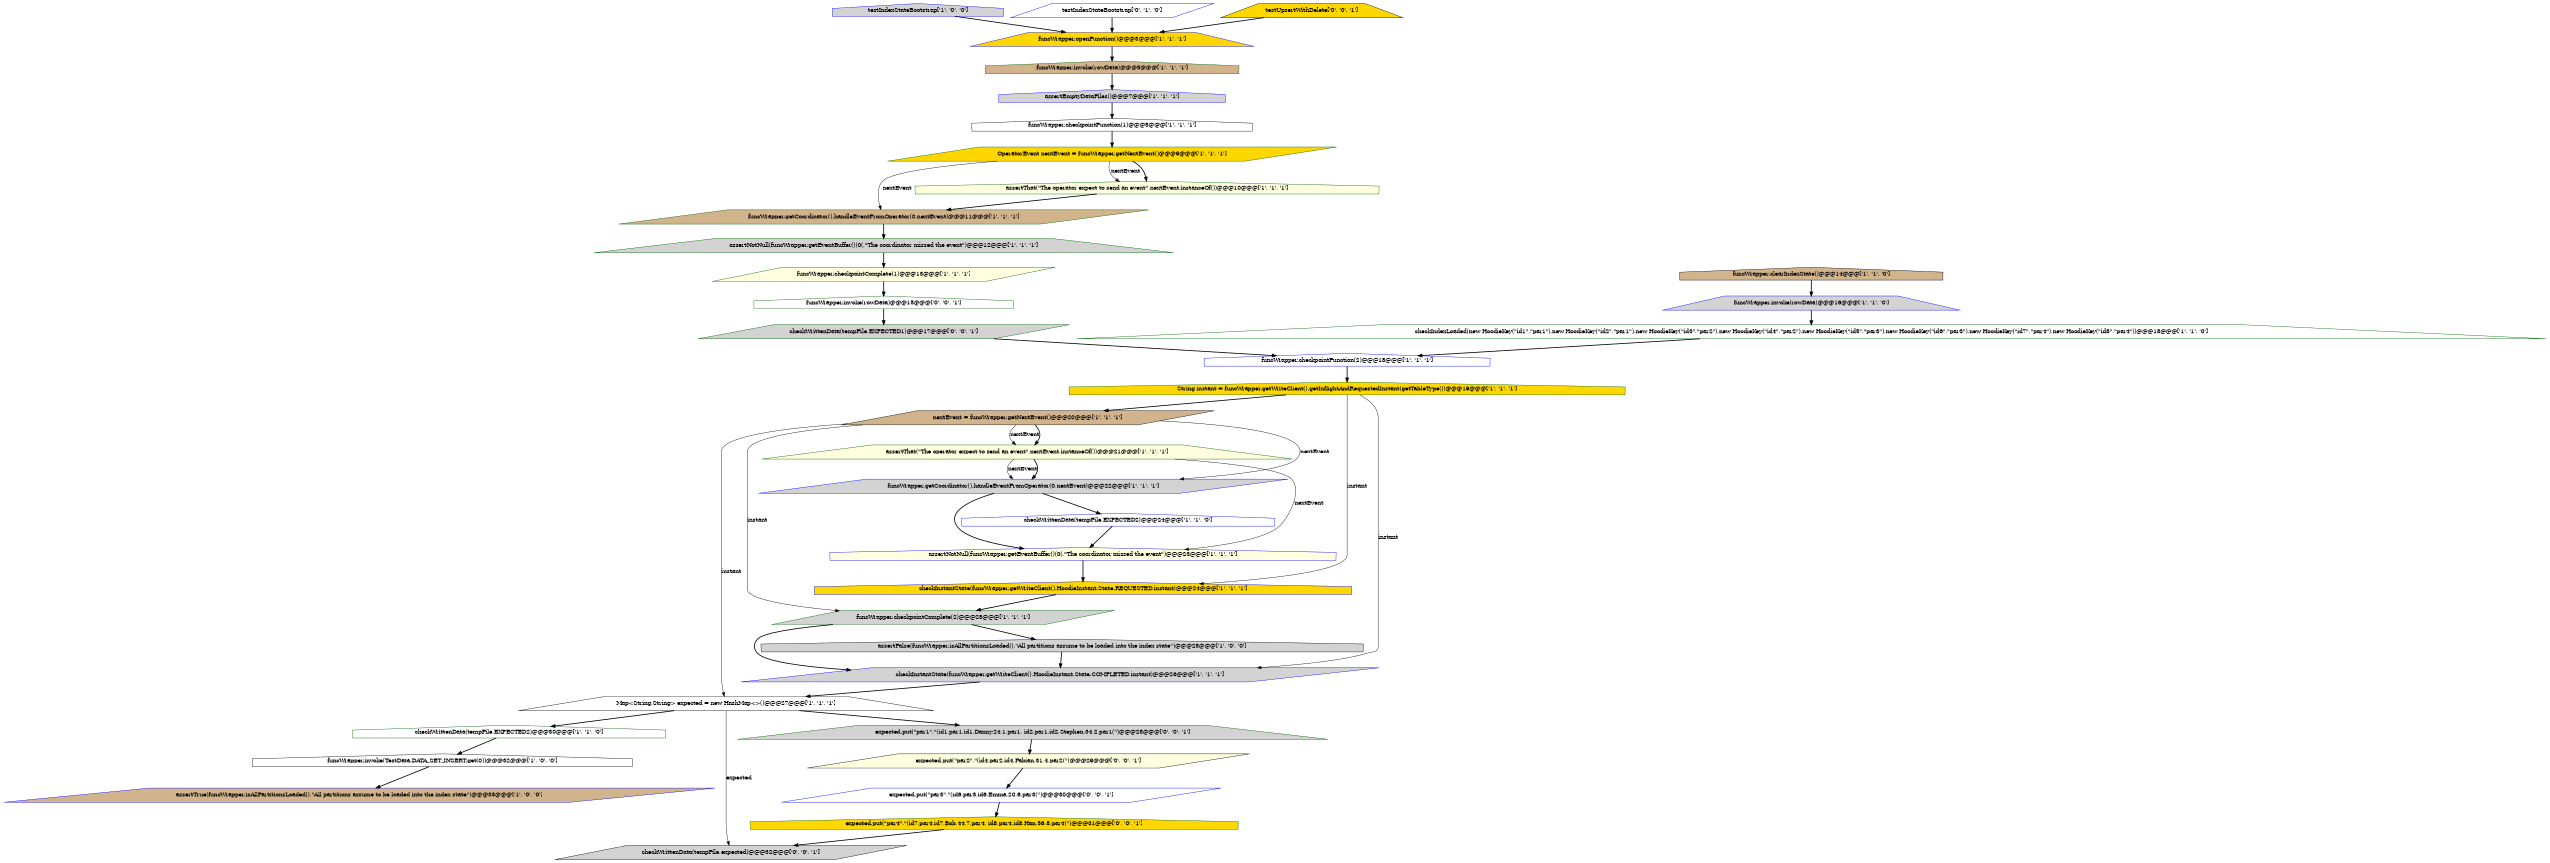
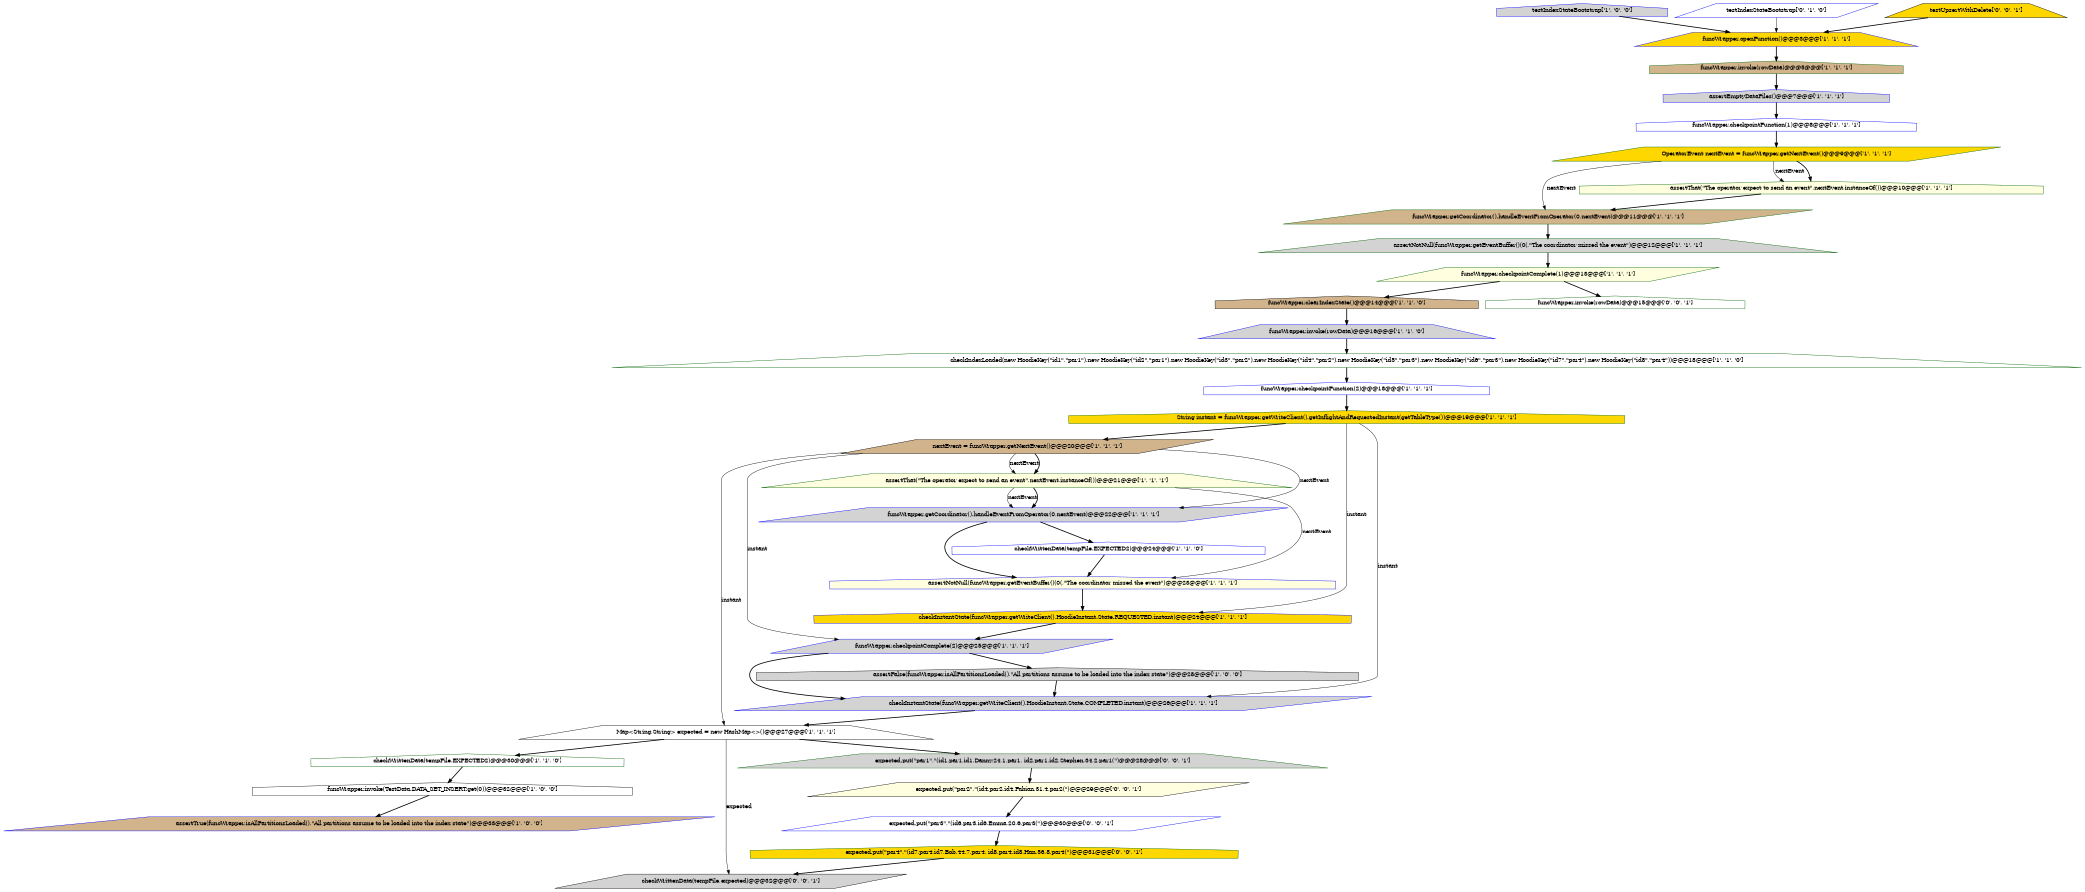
edge "testIndexStateBootstrap['0', '1', '0']" -> "funcWrapper.openFunction()@@@3@@@['1', '1', '1']": style bold -> solid
node "funcWrapper.checkpointFunction(1)@@@8@@@['1', '1', '1']": color black -> blue
edge "funcWrapper.checkpointComplete(1)@@@13@@@['1', '1', '1']" -> "funcWrapper.clearIndexState()@@@14@@@['1', '1', '0']": added
node "checkWrittenData(tempFile,EXPECTED1)@@@17@@@['0', '0', '1']": removed
node "funcWrapper.checkpointComplete(2)@@@25@@@['1', '1', '1']": color darkgreen -> blue
